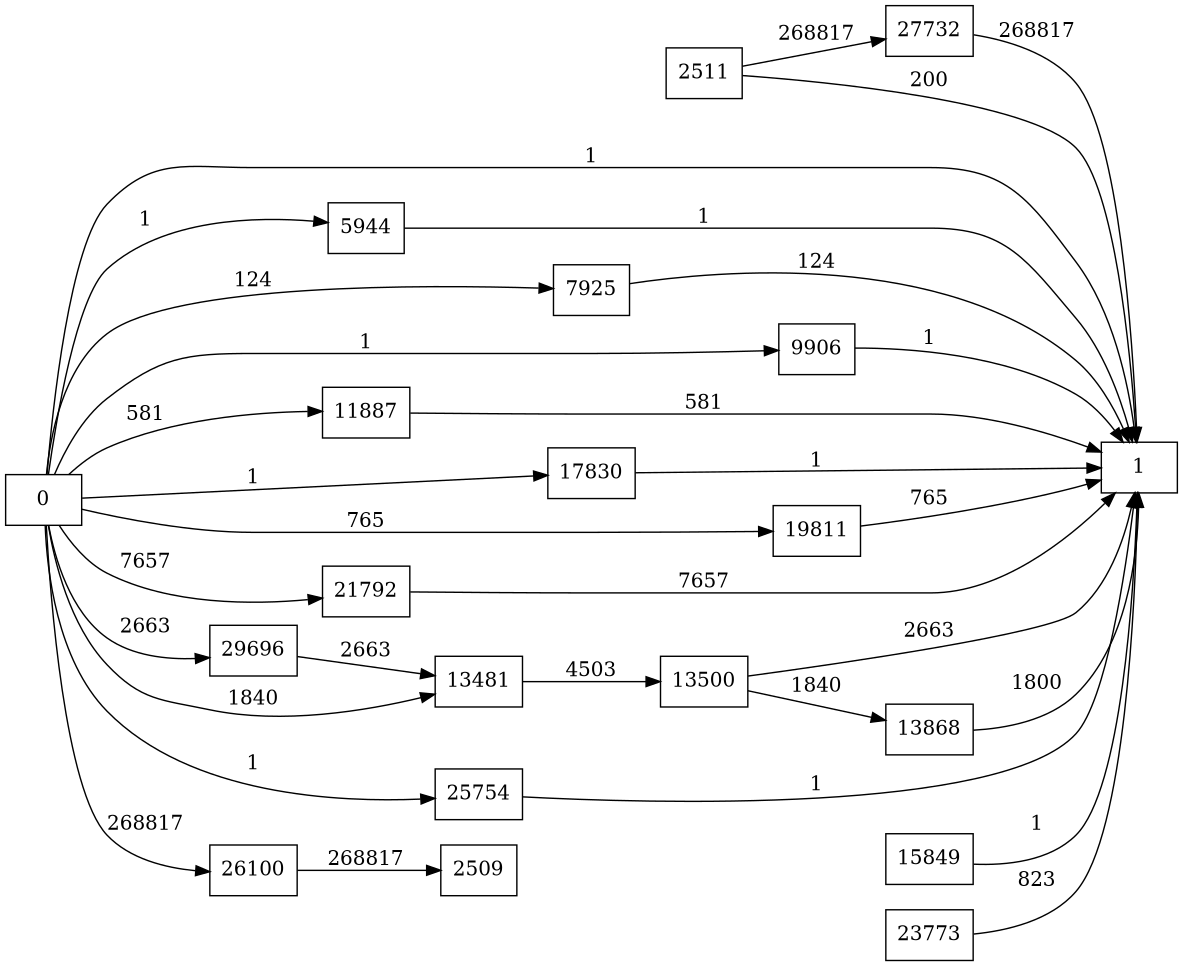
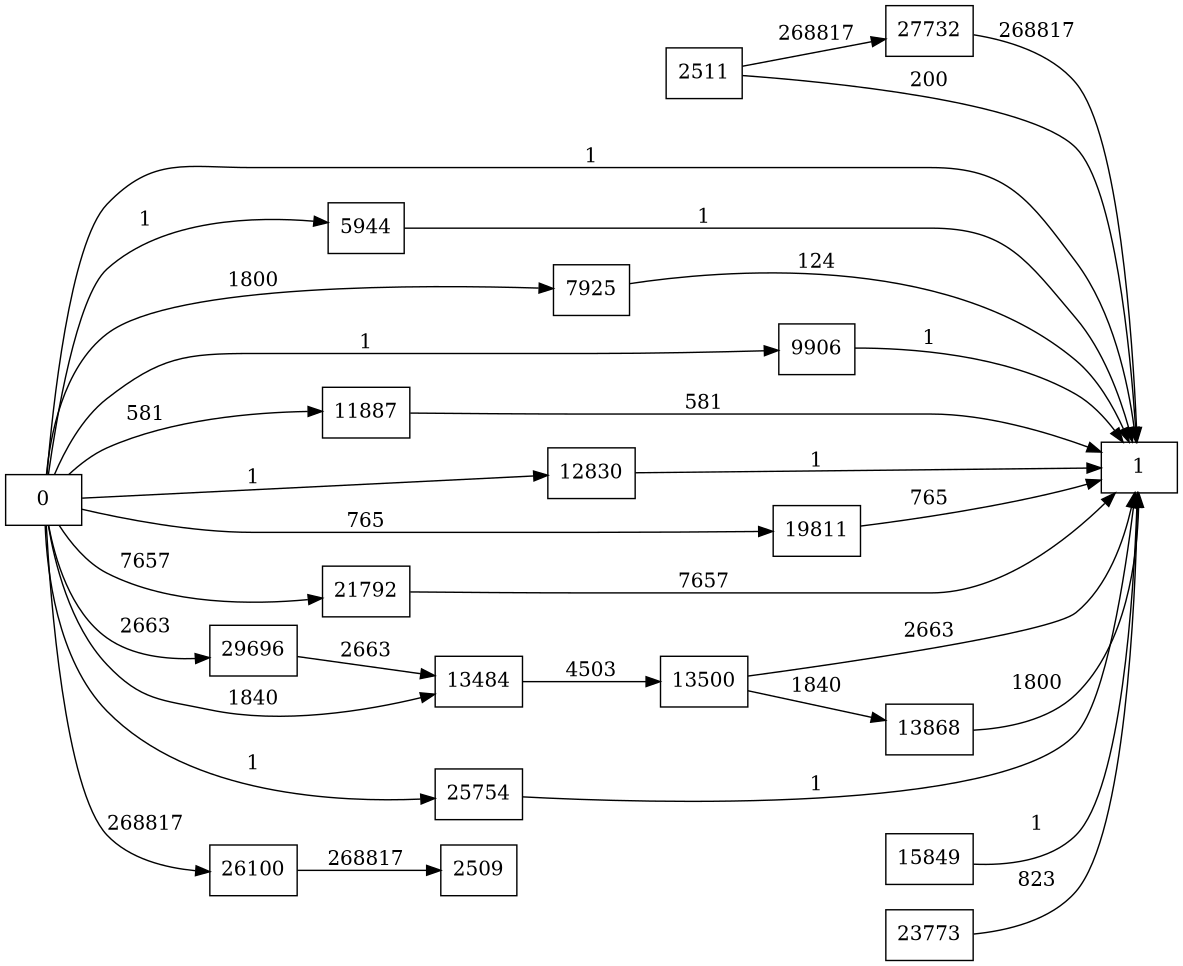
edge "0" -> "7925": label "124" -> "1800"
node "17830": label "17830" -> "12830"
node "13481": label "13481" -> "13484"
